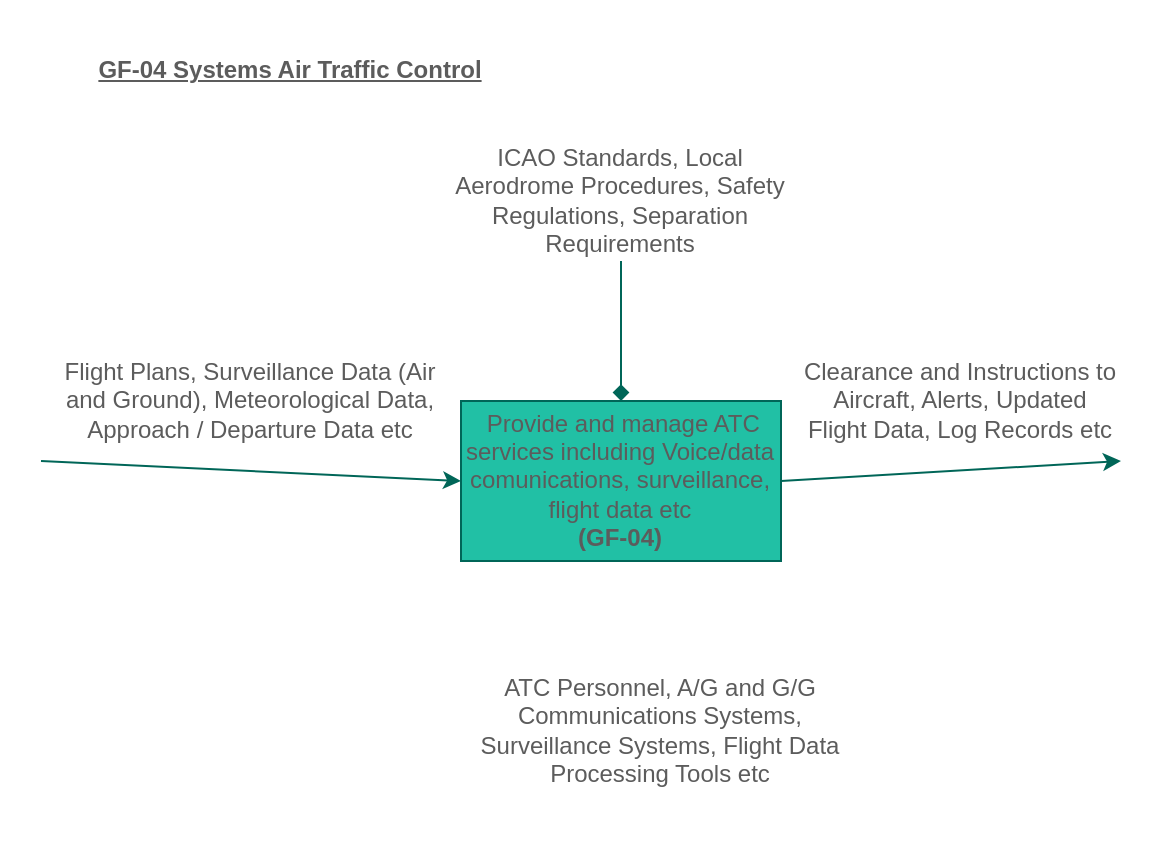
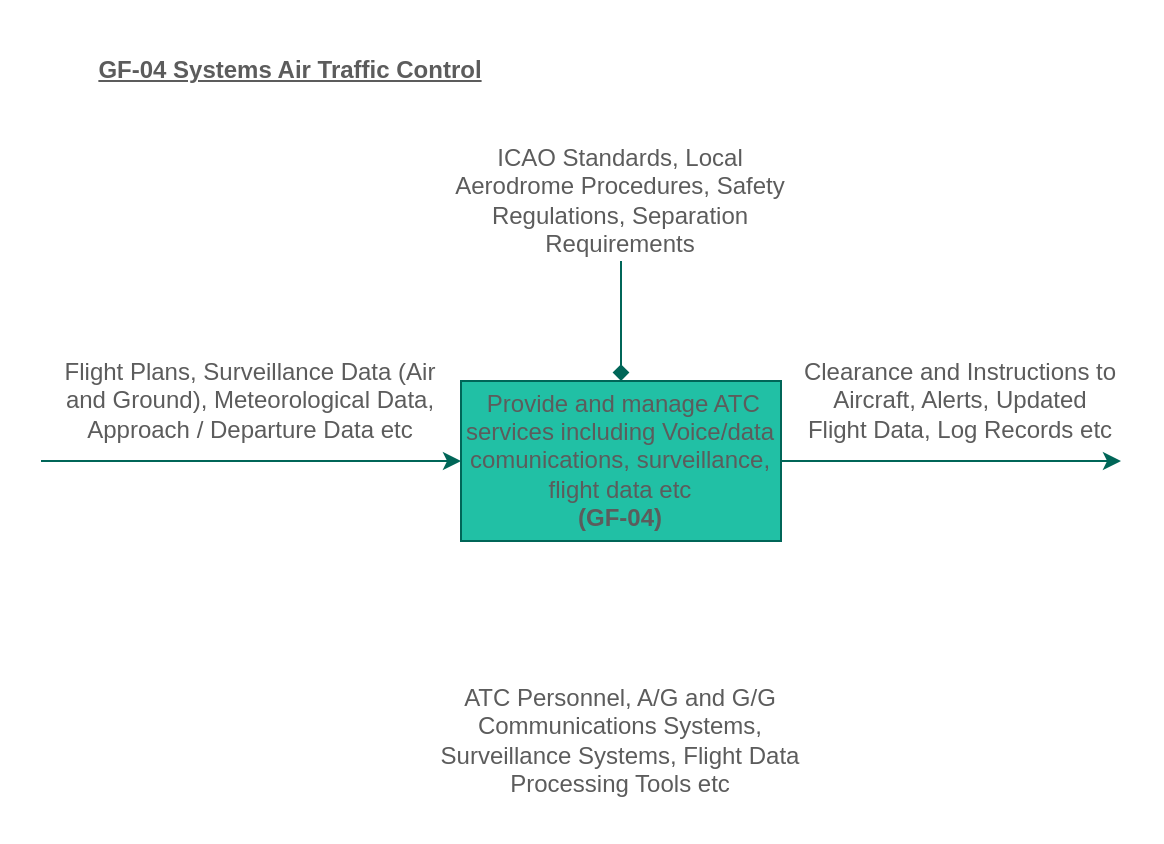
node "Provide and manage ATC services including Voice/data comunications, surveillance, flight data etc (GF-04)": moved (621, 481) -> (621, 461)
node "ATC Personnel, A/G and G/G Communications Systems, Surveillance Systems, Flight Data Processing Tools etc": moved (661, 731) -> (621, 741)
